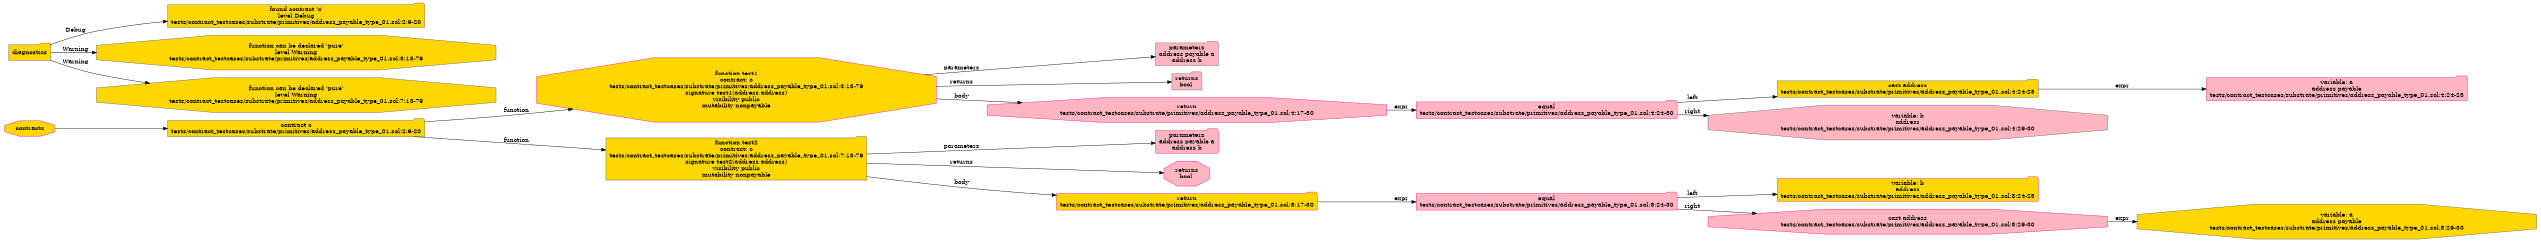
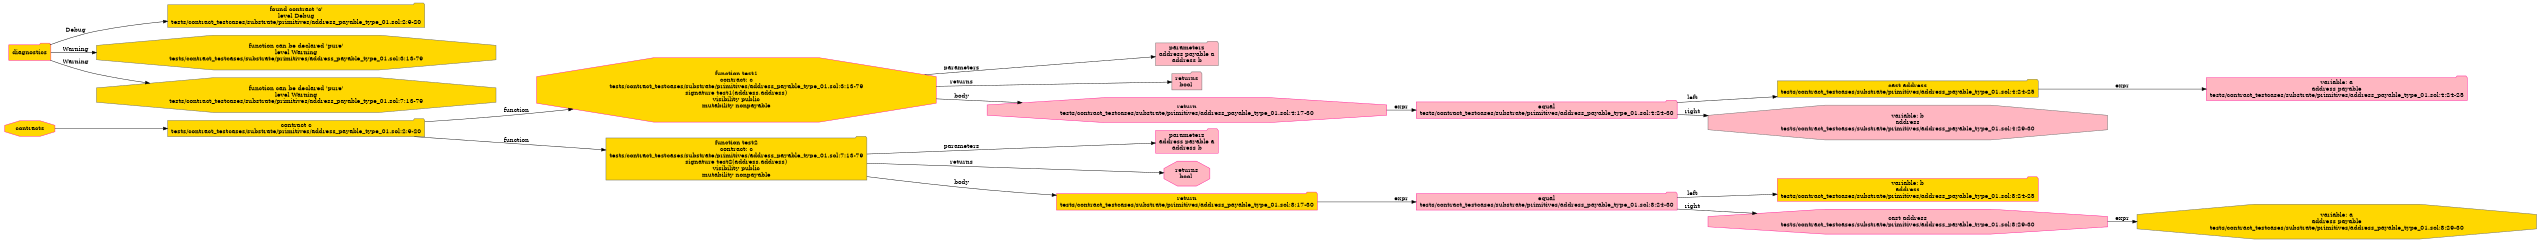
node "diagnostics": color gray40 -> deeppink
